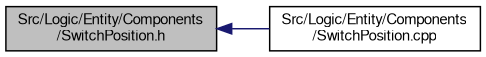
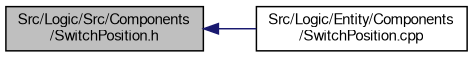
node "Src/Logic/Entity/Components /SwitchPosition.h": label "Src/Logic/Entity/Components /SwitchPosition.h" -> "Src/Logic/Src/Components /SwitchPosition.h"
